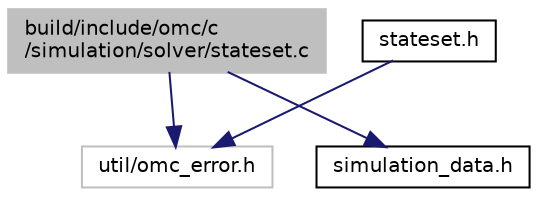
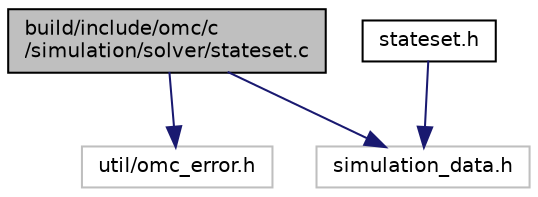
node "build/include/omc/c /simulation/solver/stateset.c": color grey75 -> black
edge "stateset.h" -> "util/omc_error.h": now "stateset.h" -> "simulation_data.h"
node "simulation_data.h": color black -> grey75
